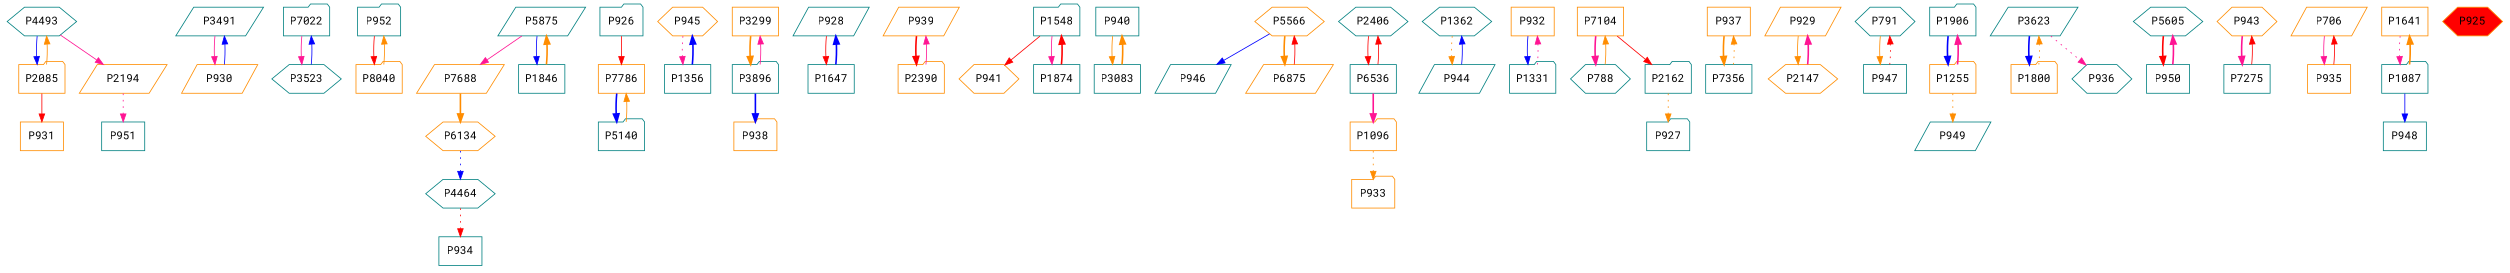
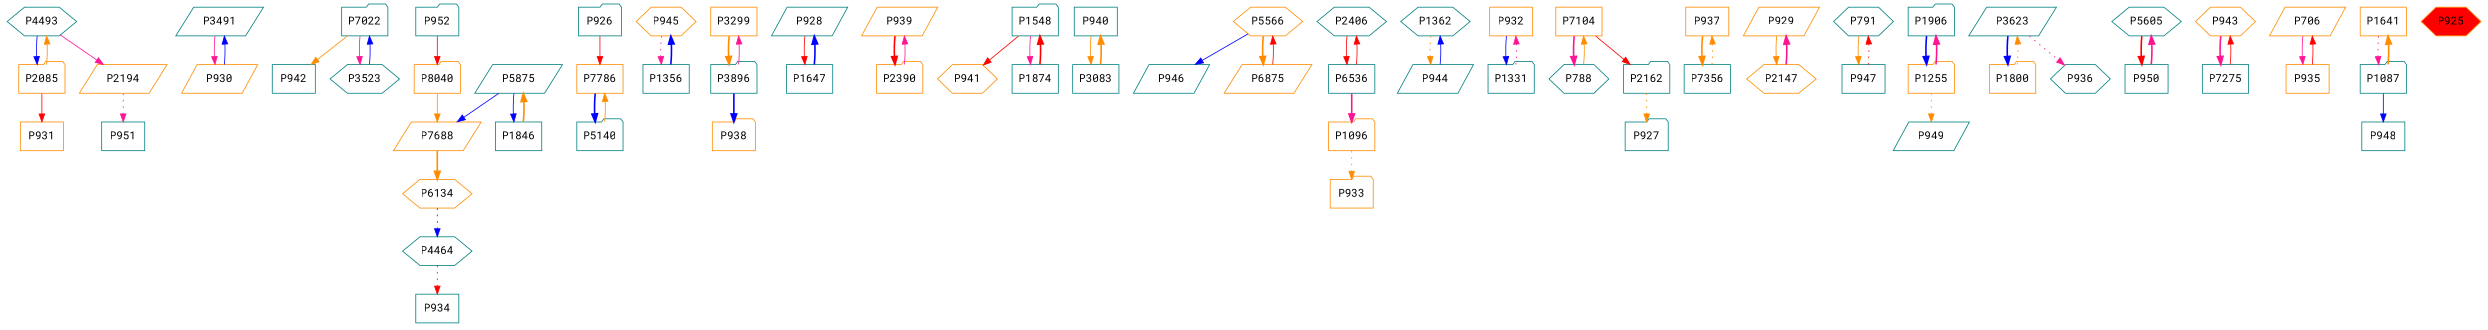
edge "P5875" -> "P7688": color deeppink -> blue
edge "P8040" -> "P952": now "P8040" -> "P7688"
node "P942": added
